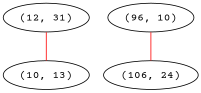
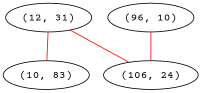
edge "(12, 31)" -- "(106, 24)": added
node "(10, 13)": label "(10, 13)" -> "(10, 83)"
